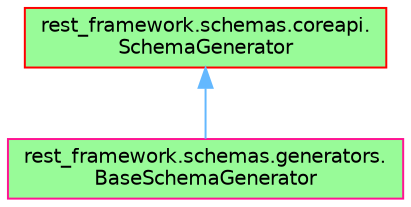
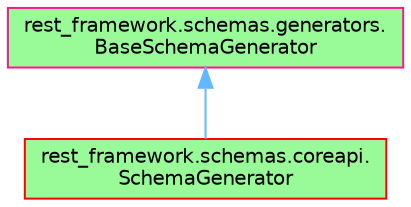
edge "rest_framework.schemas.generators. BaseSchemaGenerator" -> "rest_framework.schemas.coreapi. SchemaGenerator": reversed
